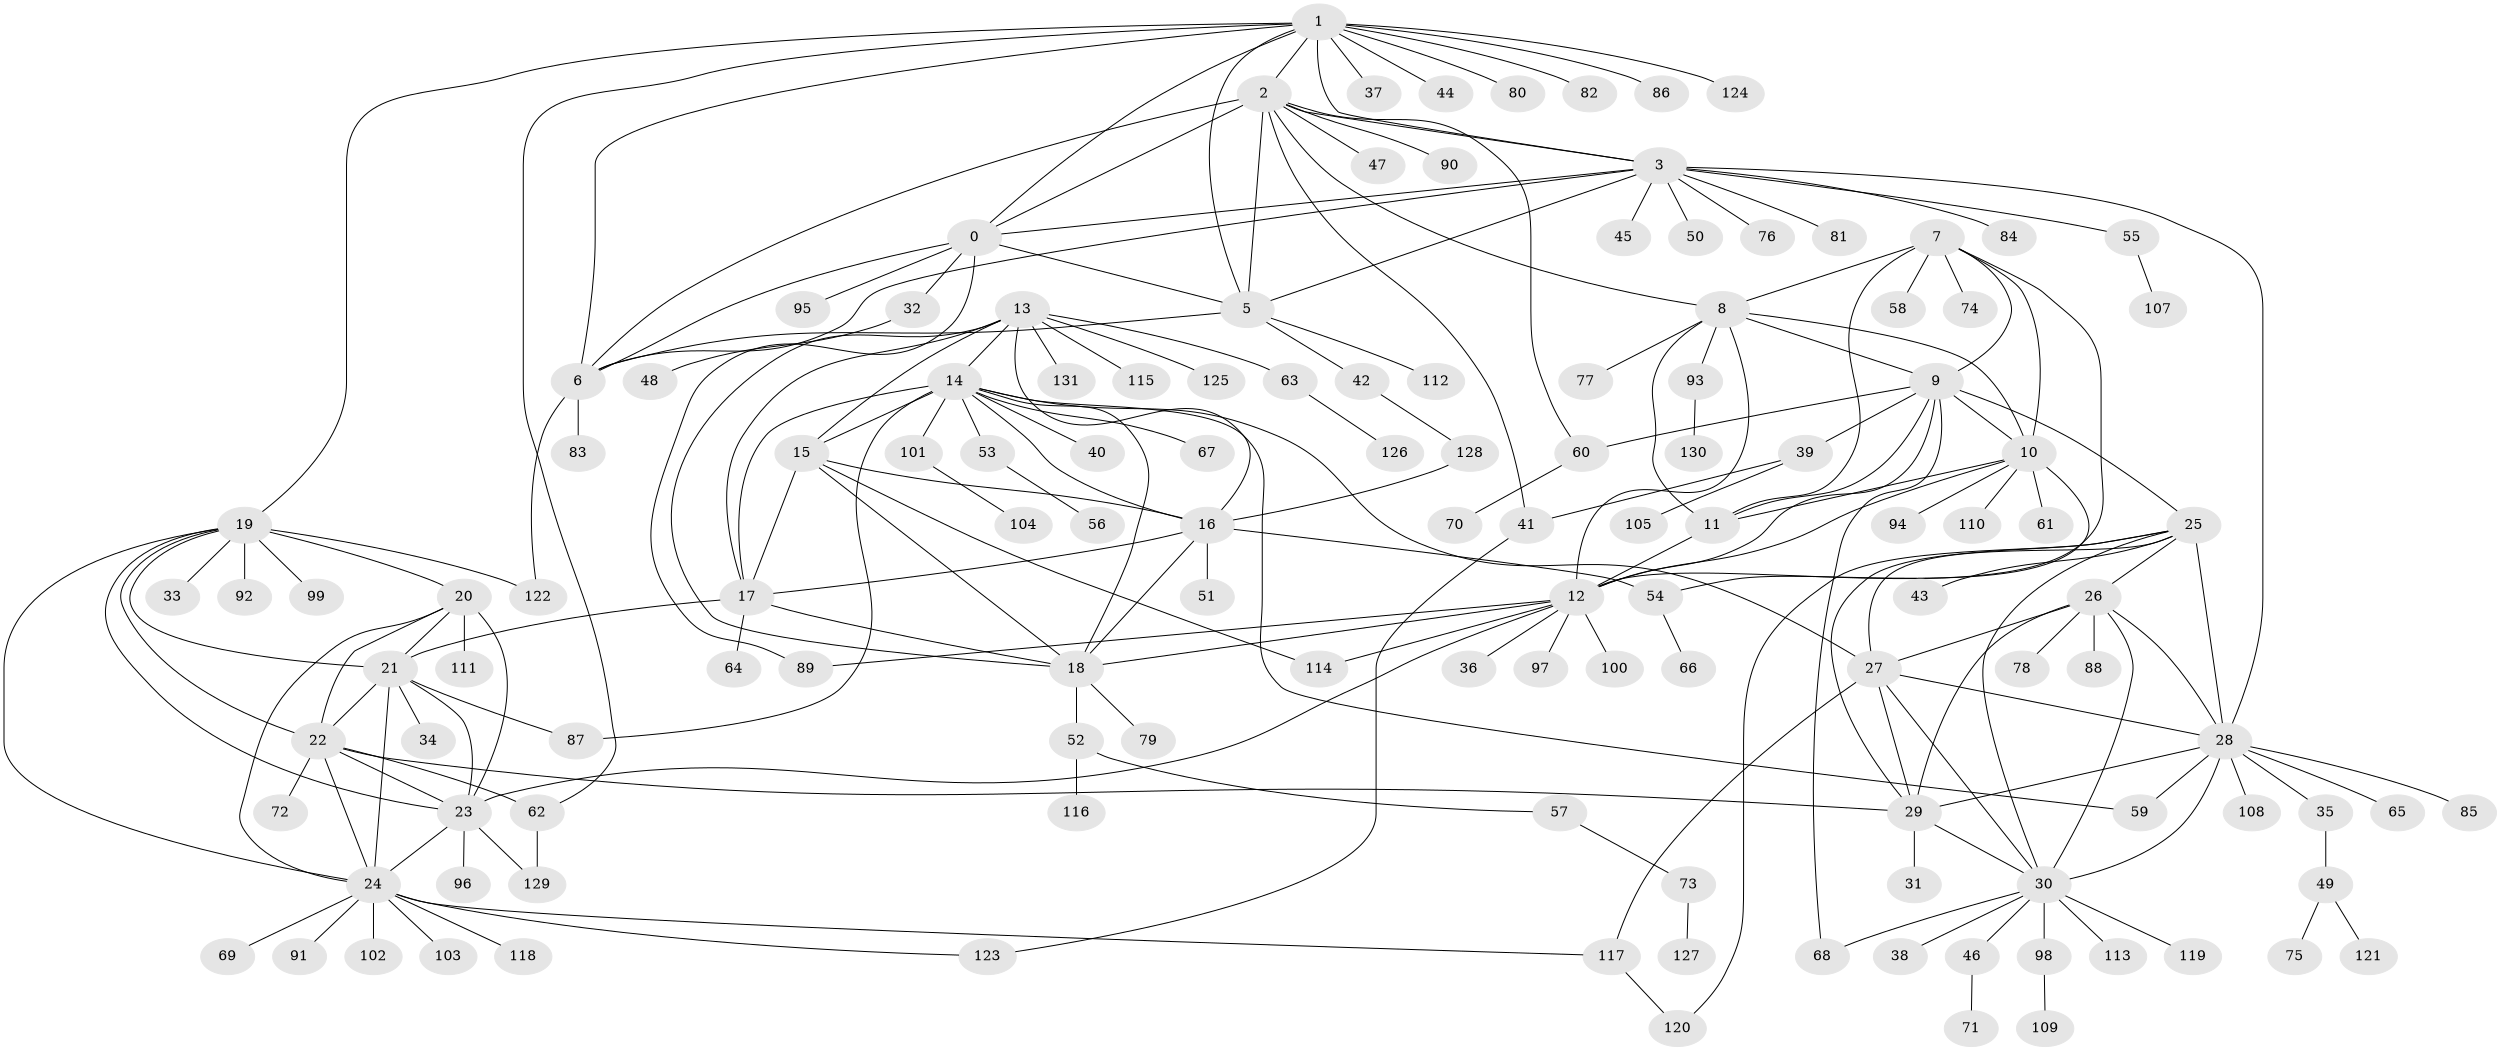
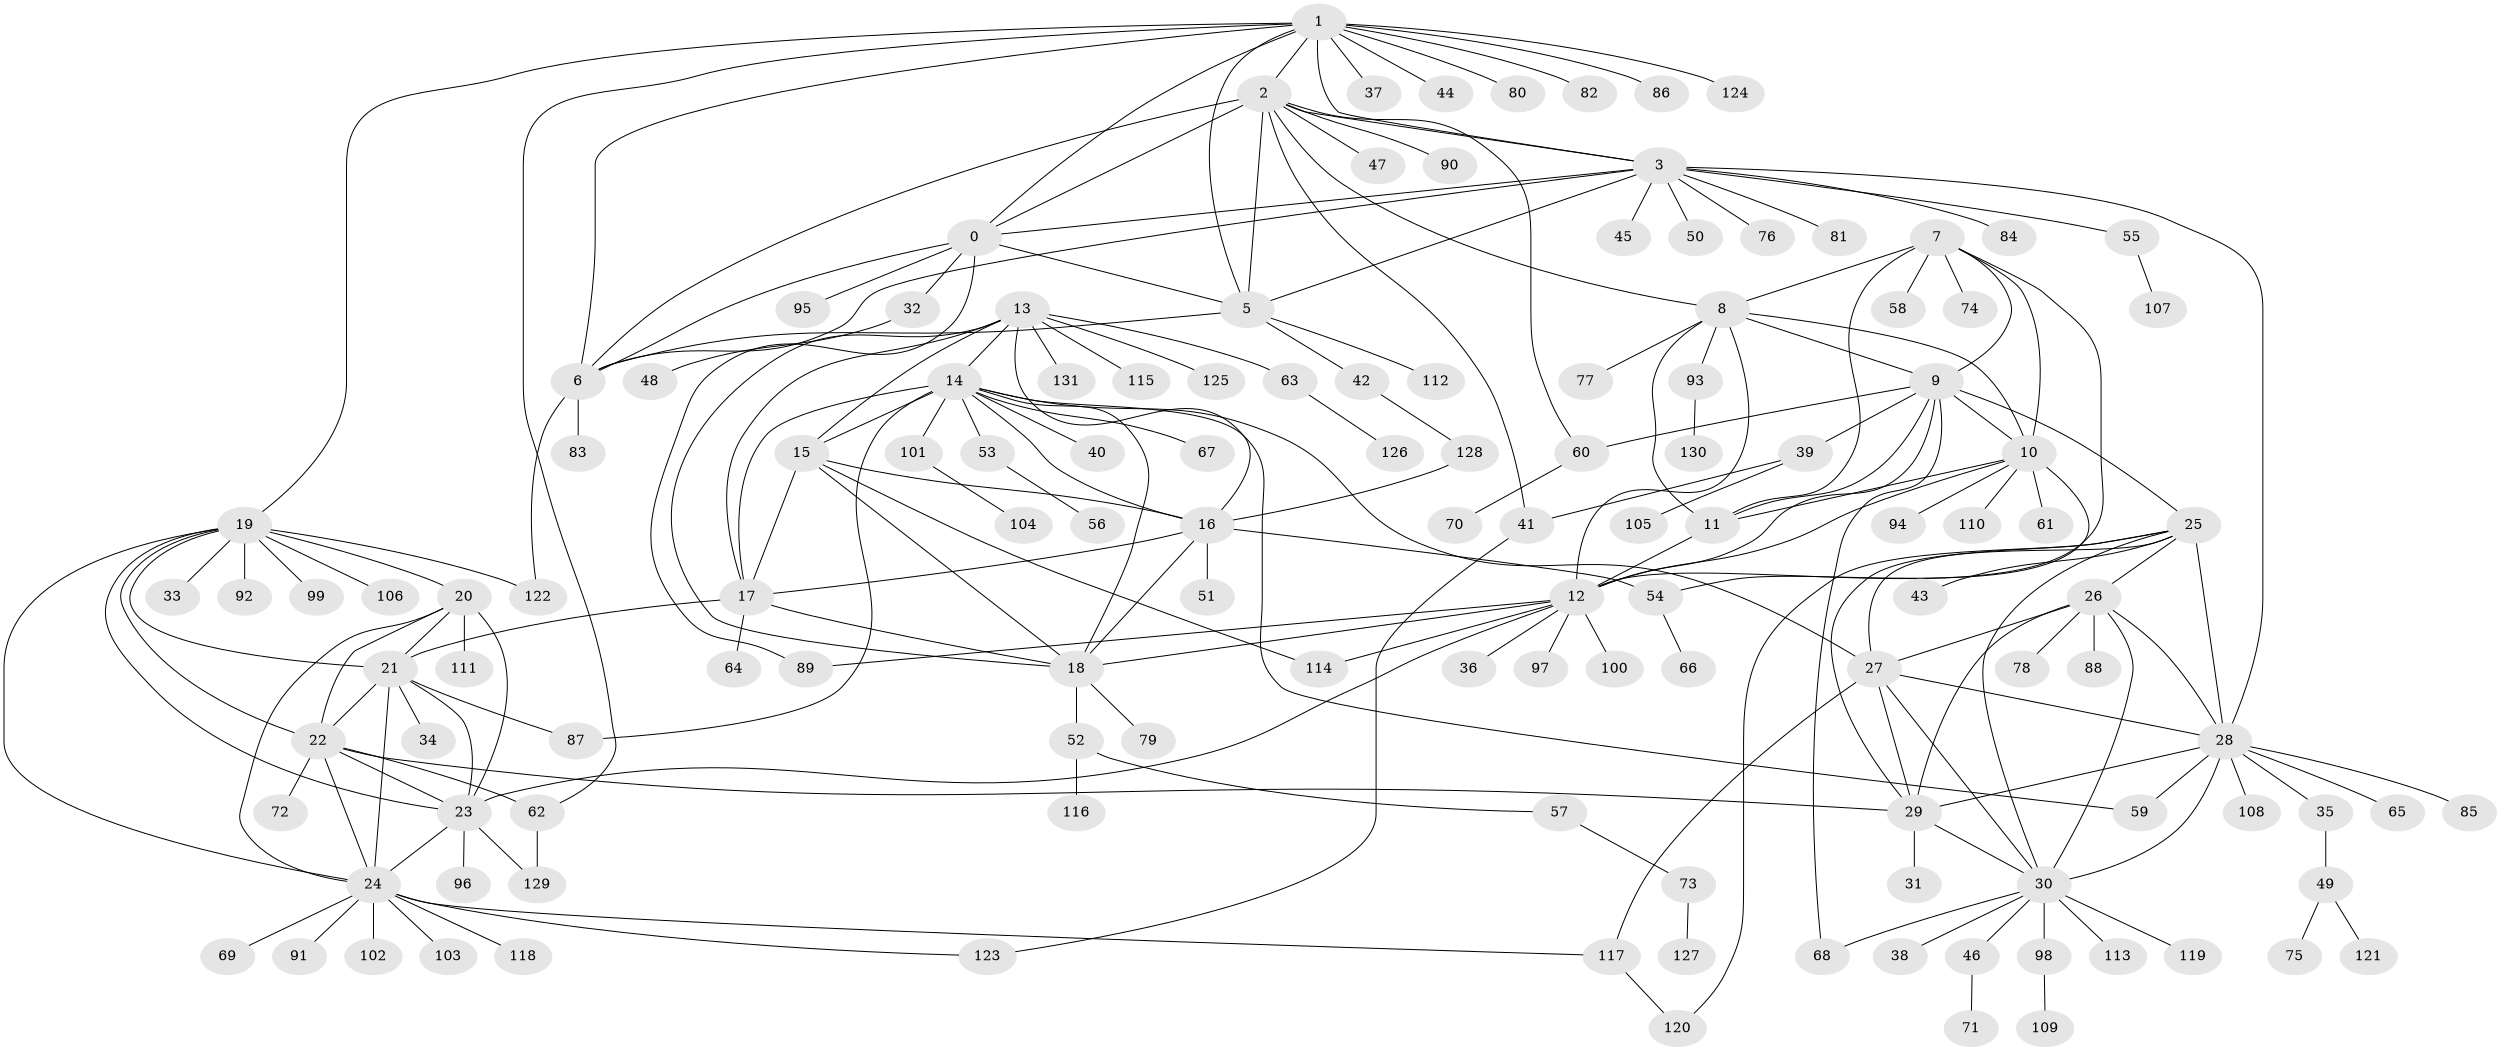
node "106": added
